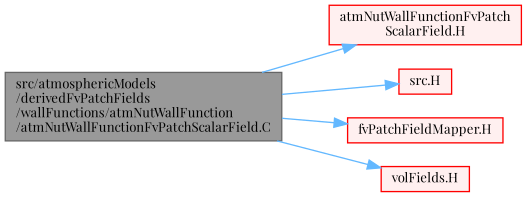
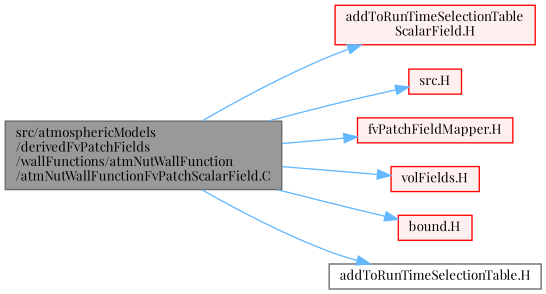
node "atmNutWallFunctionFvPatch ScalarField.H": label "atmNutWallFunctionFvPatch ScalarField.H" -> "addToRunTimeSelectionTable ScalarField.H"
node "bound.H": added
node "addToRunTimeSelectionTable.H": added
